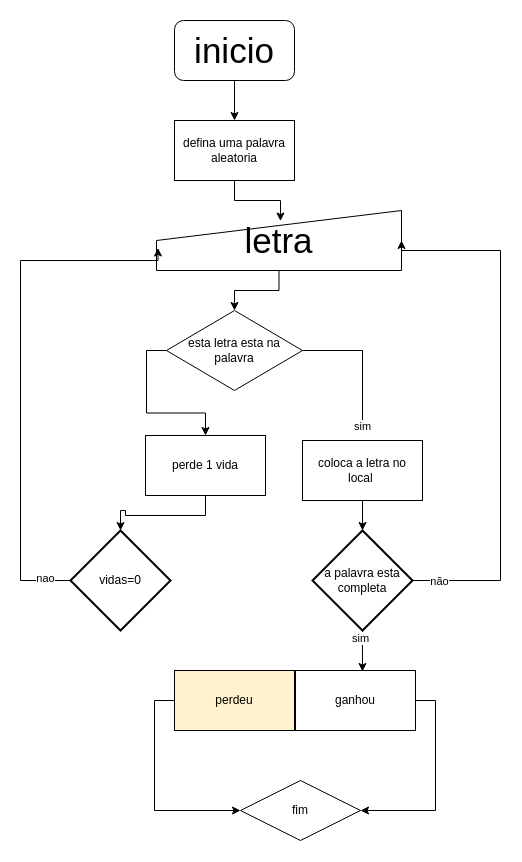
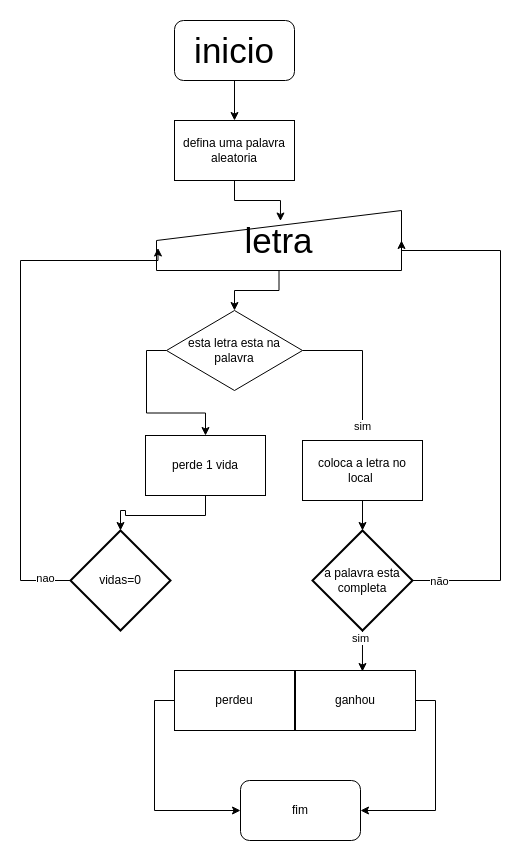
node "perdeu": fillcolor #fff2cc -> #ffffff
node "fim": shape diamond -> rounded rectangle
